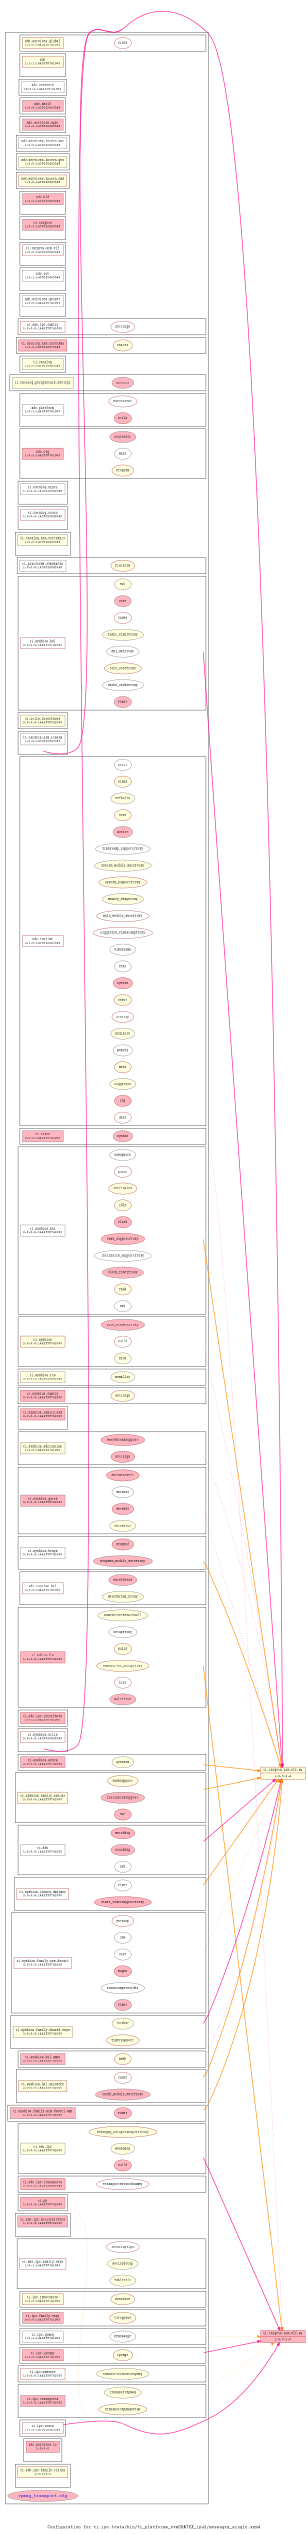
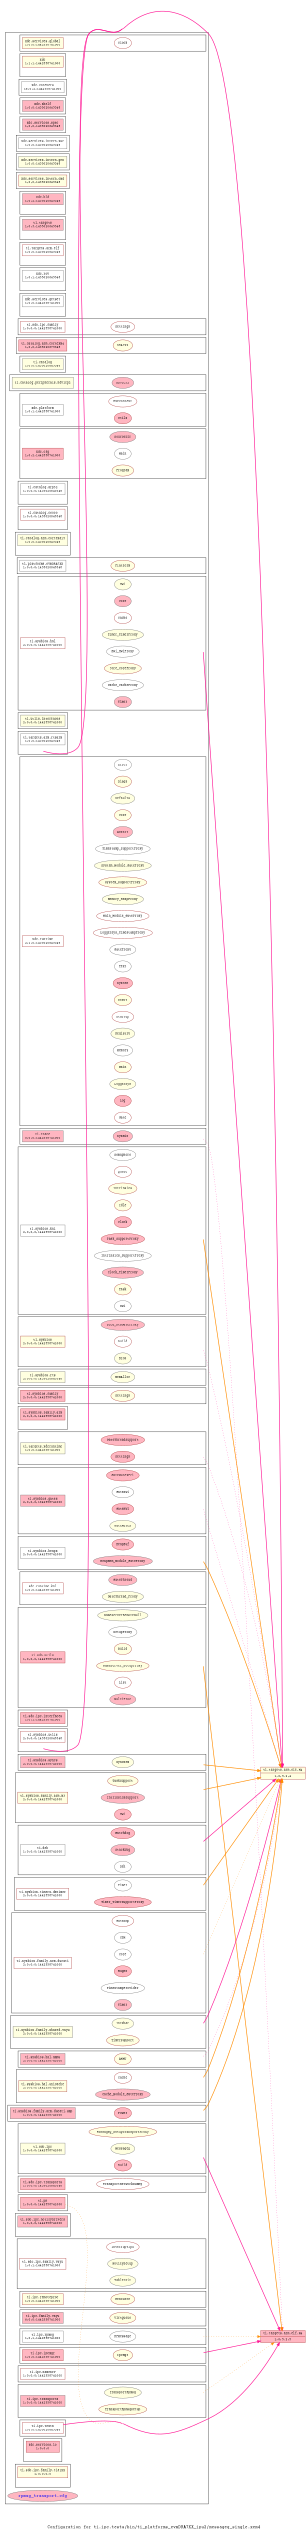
node "Timestamp": label "Timestamp" -> "GateProxy"
node "ti.sysbios.xdcruntime 1,0,0,1442558741000": label "ti.sysbios.xdcruntime 1,0,0,1442558741000" -> "ti.targets.xdcruntime 1,0,0,1442558741000"
node "NameServerRemoteRpmsg": removed
